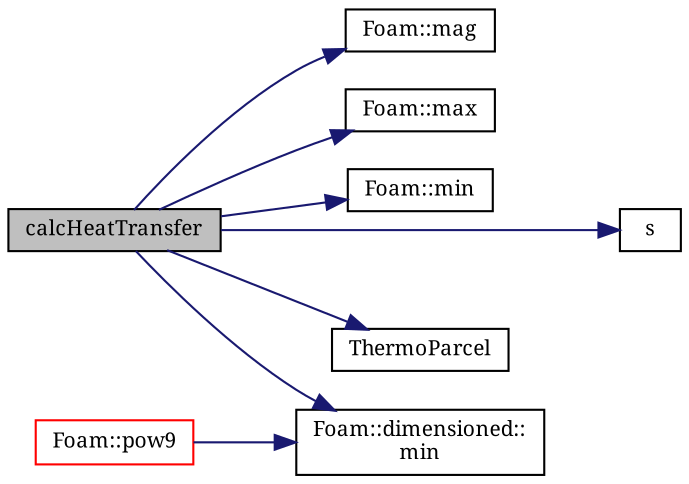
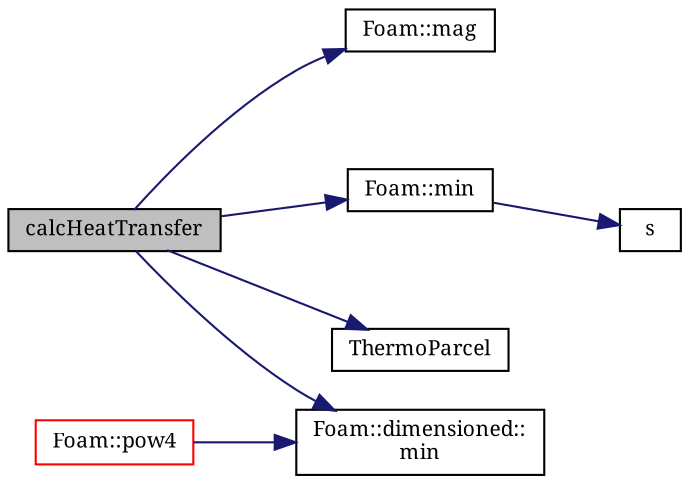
node "Foam::max": removed
edge "calcHeatTransfer" -> "s": now "Foam::min" -> "s"
node "Foam::pow9": label "Foam::pow9" -> "Foam::pow4"
